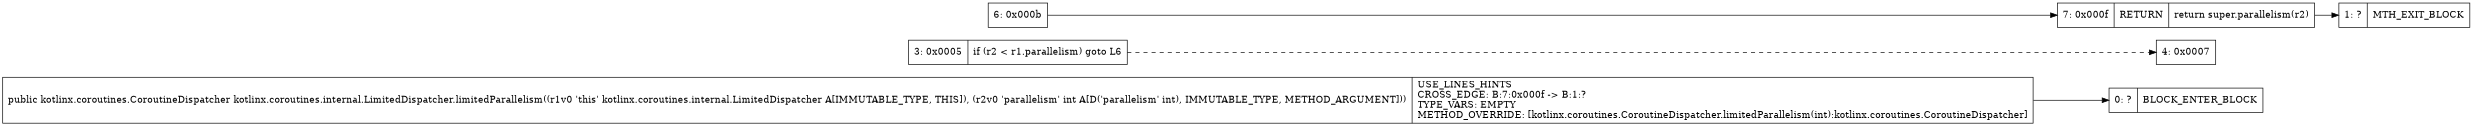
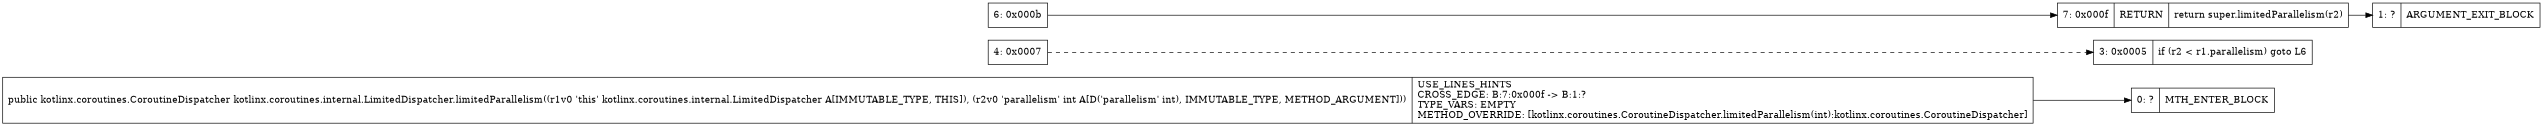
node "7: 0x000f": text "return super.parallelism(r2)" -> "return super.limitedParallelism(r2)"
node "1: ?": text "MTH_EXIT_BLOCK" -> "ARGUMENT_EXIT_BLOCK"
edge "3: 0x0005" -> "4: 0x0007": reversed
node "0: ?": text "BLOCK_ENTER_BLOCK" -> "MTH_ENTER_BLOCK"
